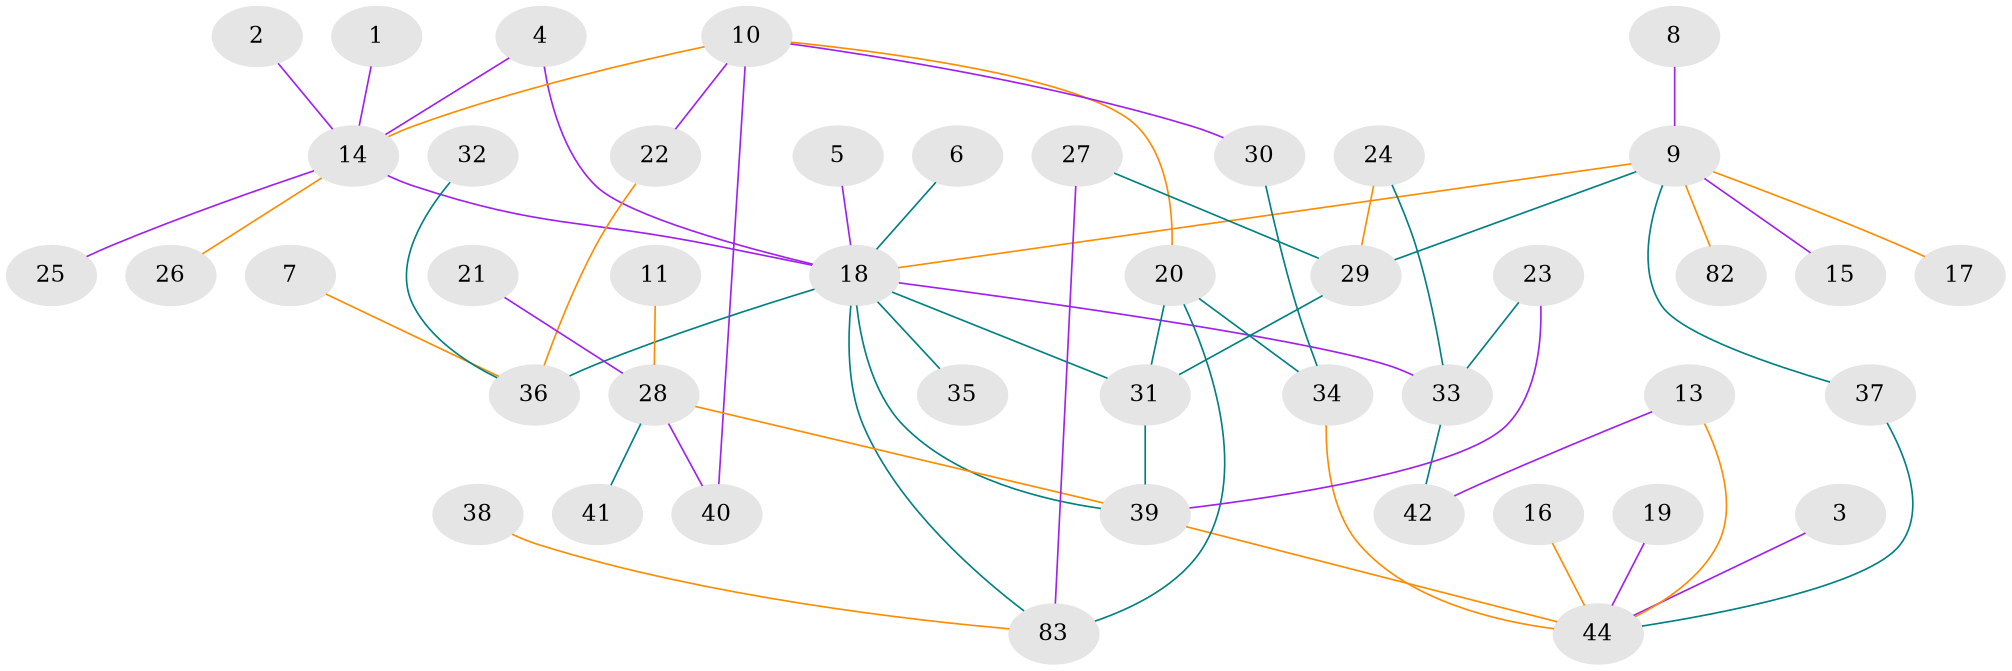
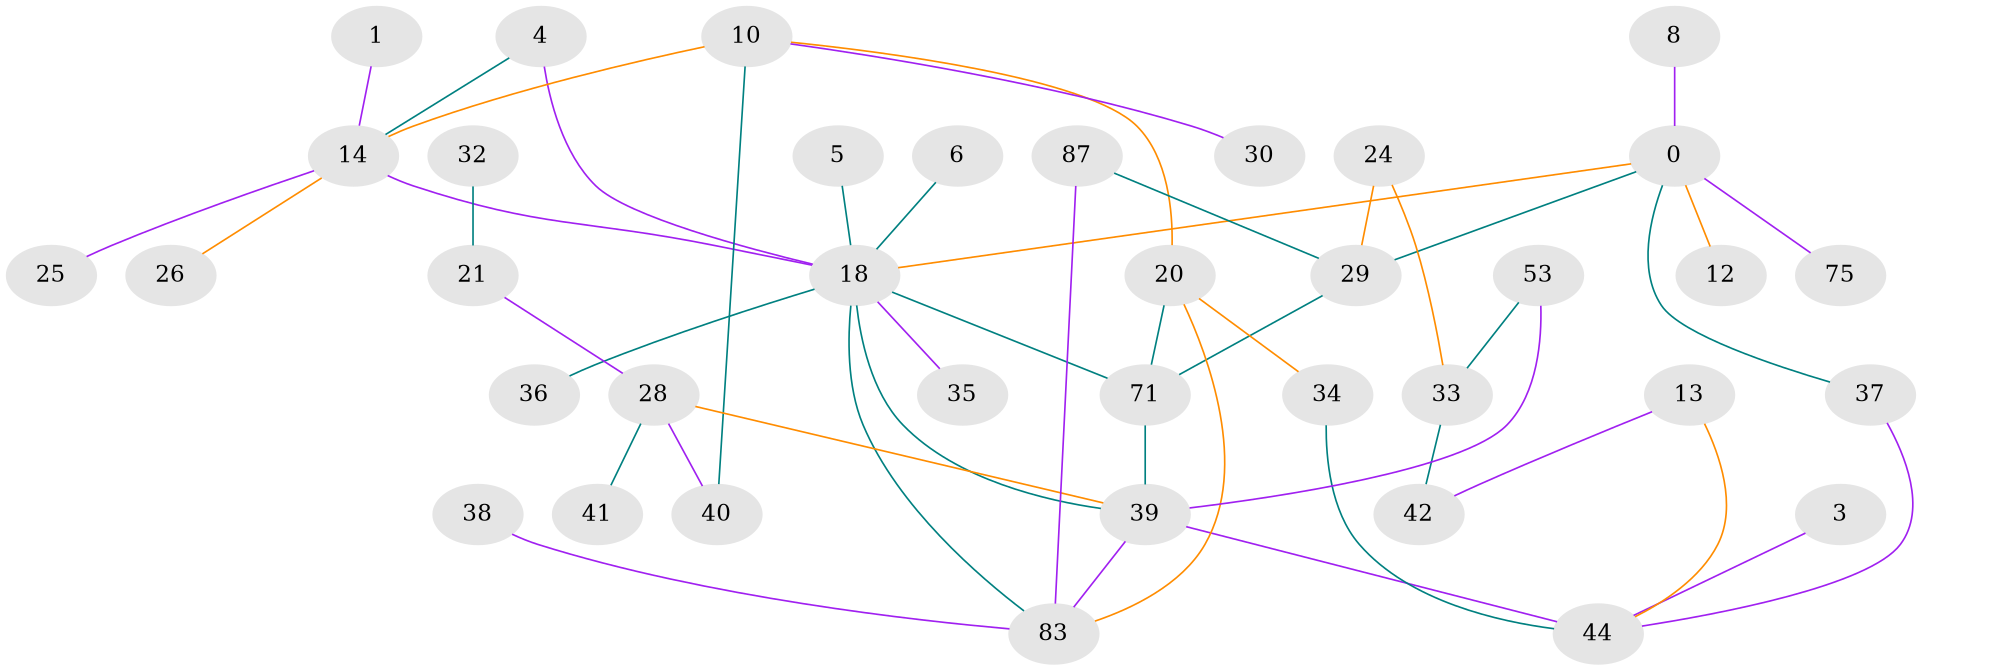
node "2": removed
edge "4" -- "14": color purple -> teal
node "22": removed
node "27": label "27" -> "87"
node "9": label "9" -> "0"
edge "5" -- "18": color purple -> teal
edge "24" -- "33": color teal -> darkorange
edge "10" -- "40": color purple -> teal
node "7": removed
node "11": removed
node "23": label "23" -> "53"
node "82": label "82" -> "12"
node "15": label "15" -> "75"
node "17": removed
edge "30" -- "34": removed
edge "32" -- "36": now "32" -- "21"
edge "18" -- "33": removed
edge "20" -- "34": color teal -> darkorange
edge "18" -- "35": color teal -> purple
node "31": label "31" -> "71"
edge "20" -- "83": color teal -> darkorange
node "16": removed
node "19": removed
edge "34" -- "44": color darkorange -> teal
edge "39" -- "83": added
edge "39" -- "44": color darkorange -> purple
edge "37" -- "44": color teal -> purple
edge "38" -- "83": color darkorange -> purple
